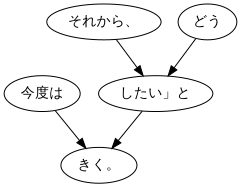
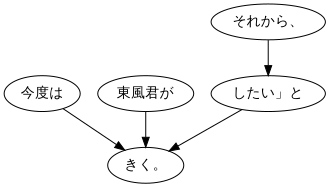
node "どう": removed
node "東風君が": added
